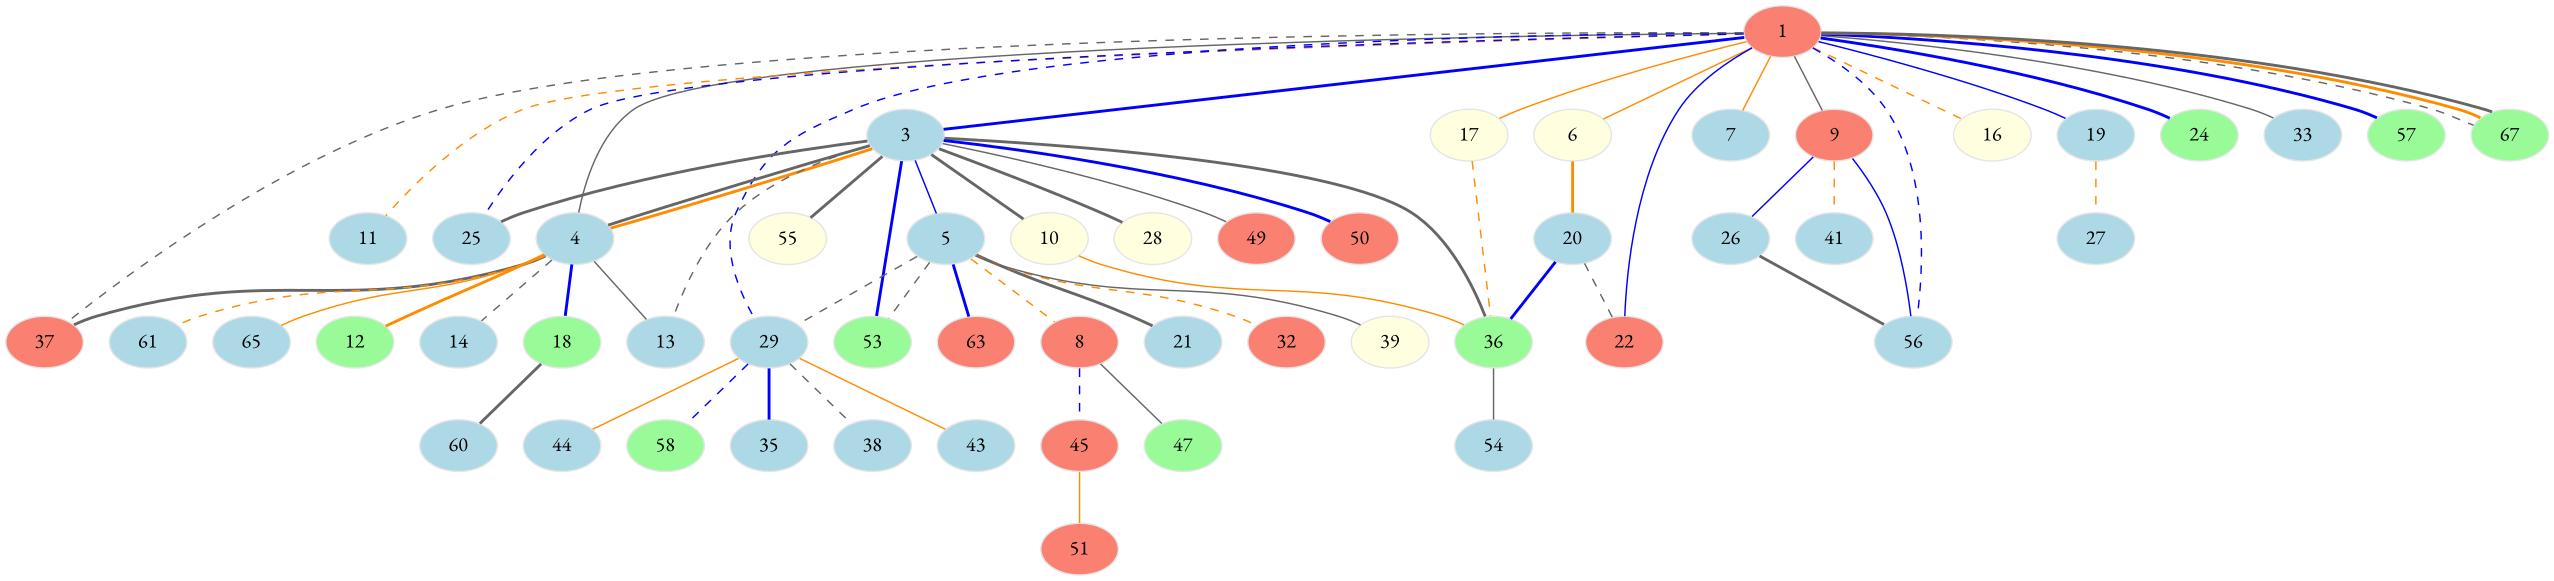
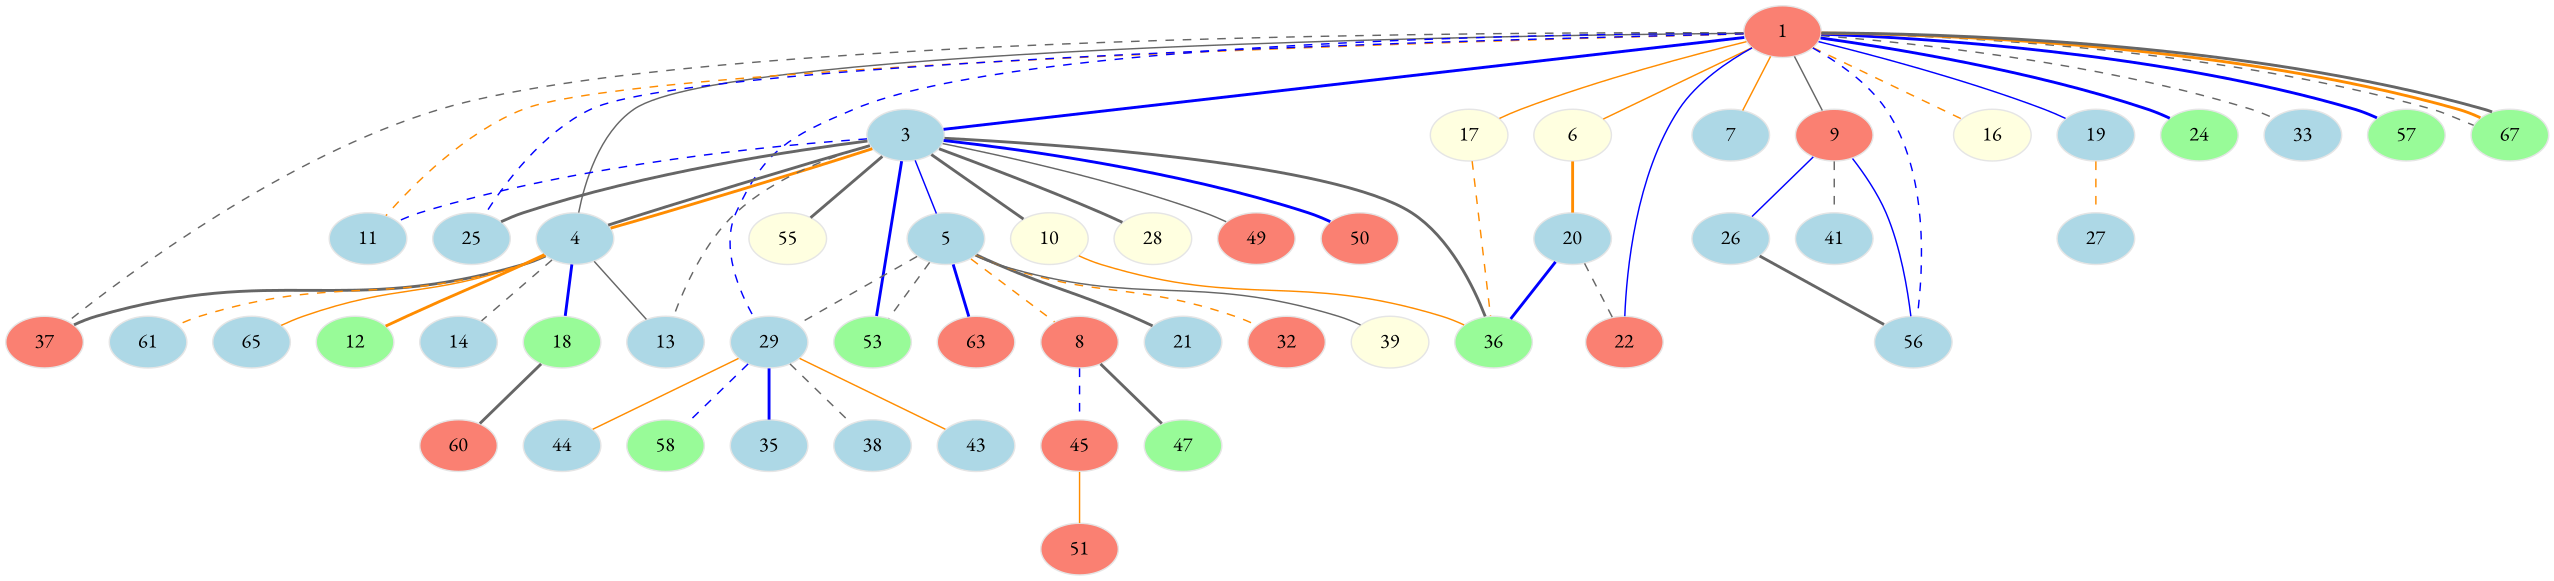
edge "1" -- "33": style solid -> dashed
edge "3" -- "11": added
edge "9" -- "41": color darkorange -> gray40
edge "8" -- "47": style solid -> bold
node "60": fillcolor lightblue -> salmon
node "54": removed
